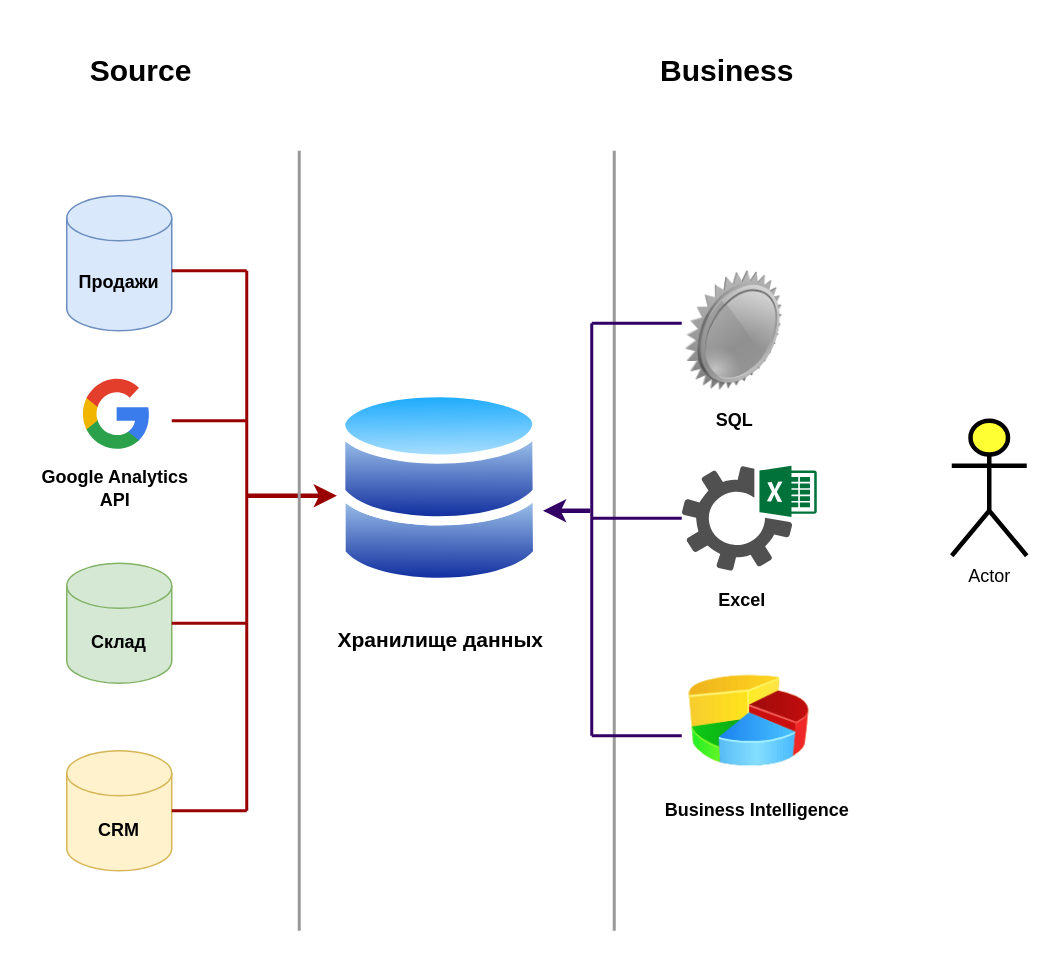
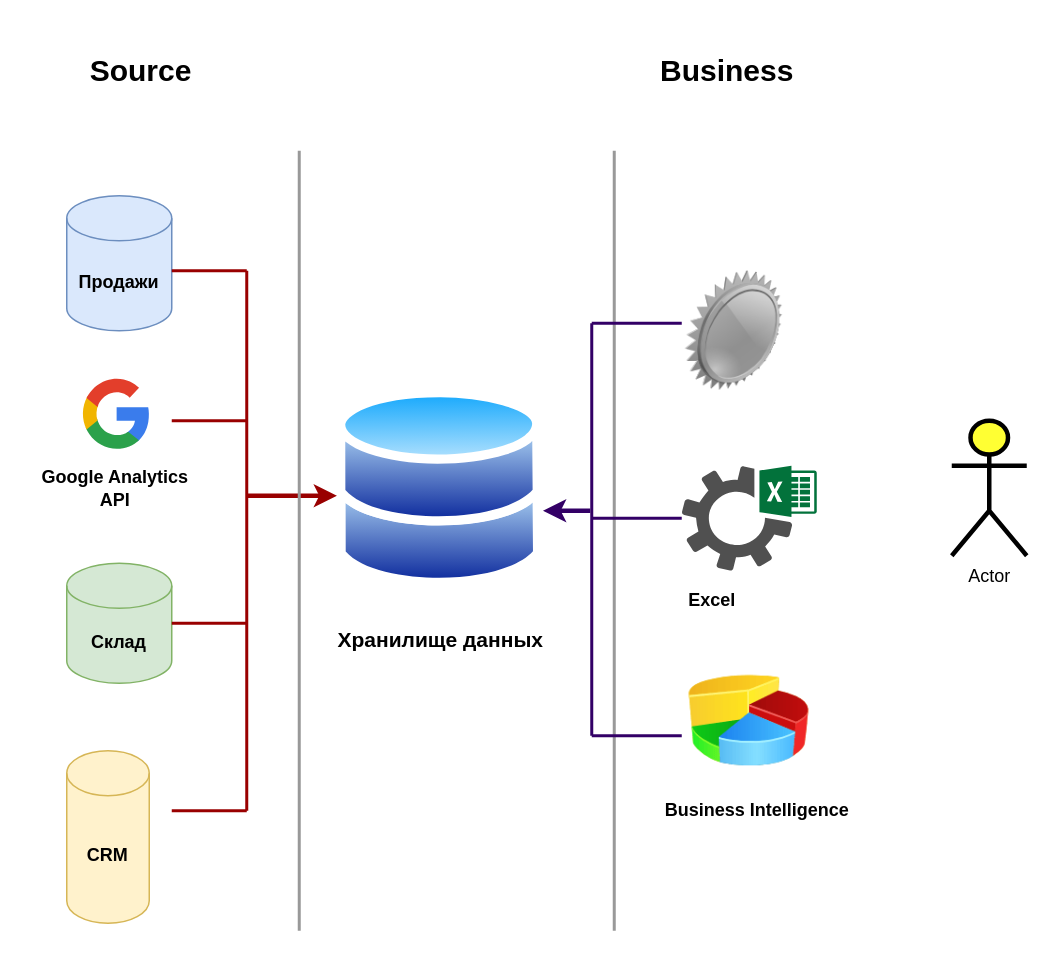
node "SQL": removed
node "Excel": moved (742, 601) -> (712, 601)
node "CRM": size 105x120 -> 83x173
